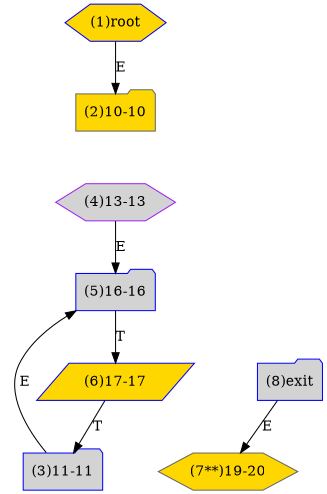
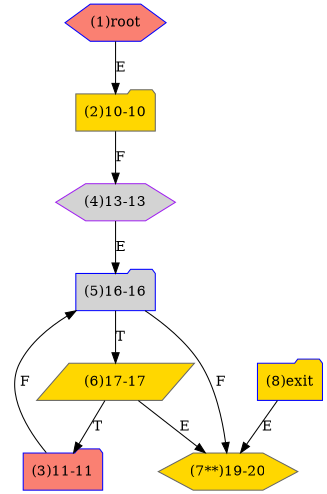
node "(1)root": fillcolor gold -> salmon
edge "(2)10-10" -> "(4)13-13": added, label "F"
edge "(5)16-16" -> "(7**)19-20": added, label "F"
edge "(3)11-11" -> "(5)16-16": label "E" -> "F"
node "(6)17-17": color blue -> gray40
node "(8)exit": fillcolor lightgrey -> gold
edge "(6)17-17" -> "(7**)19-20": added, label "E"
node "(3)11-11": fillcolor lightgrey -> salmon
